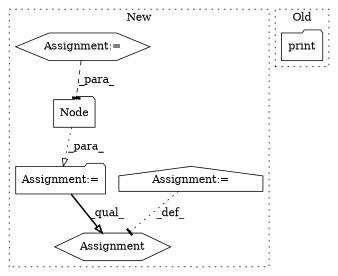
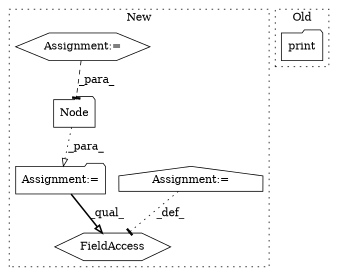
node "Assignment": label "Assignment" -> "FieldAccess"
